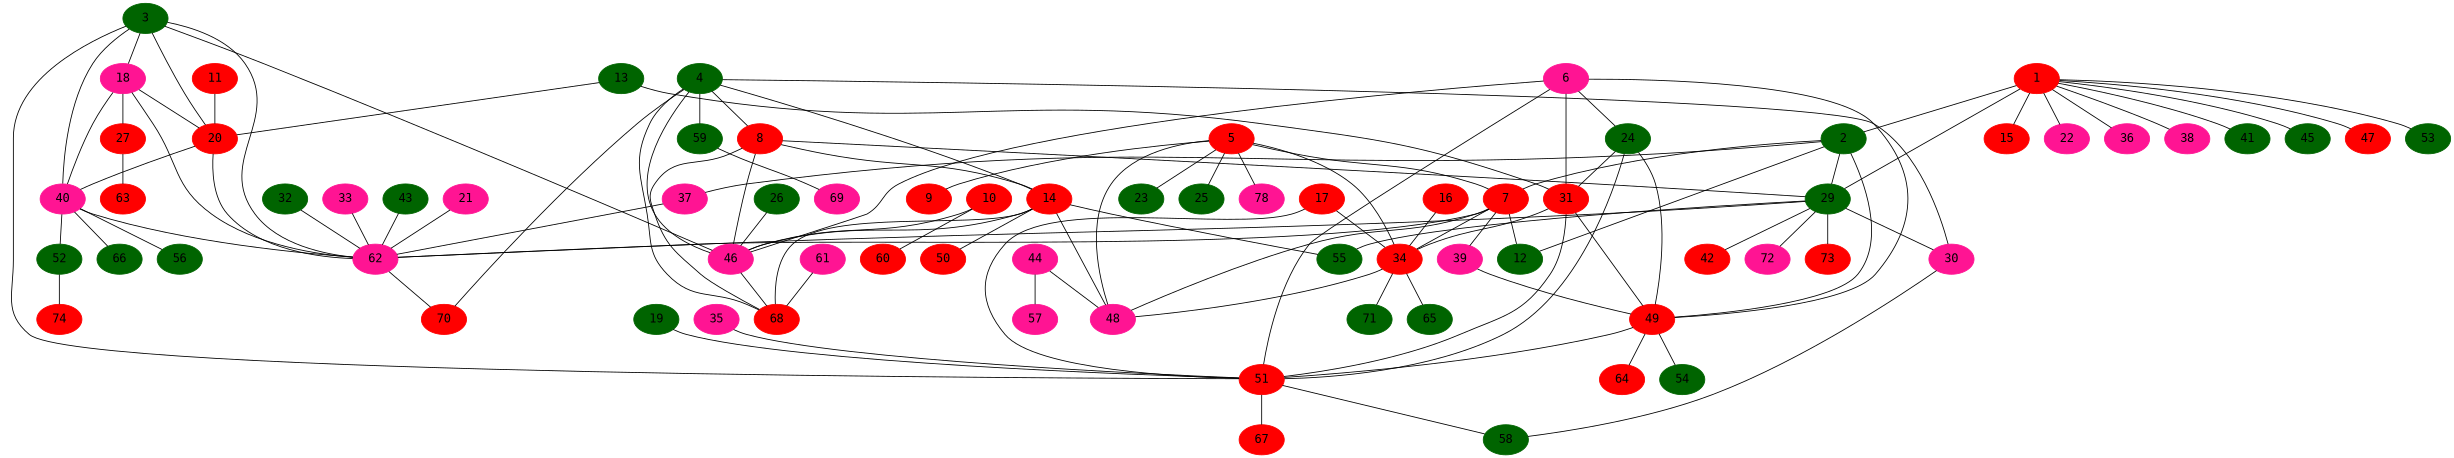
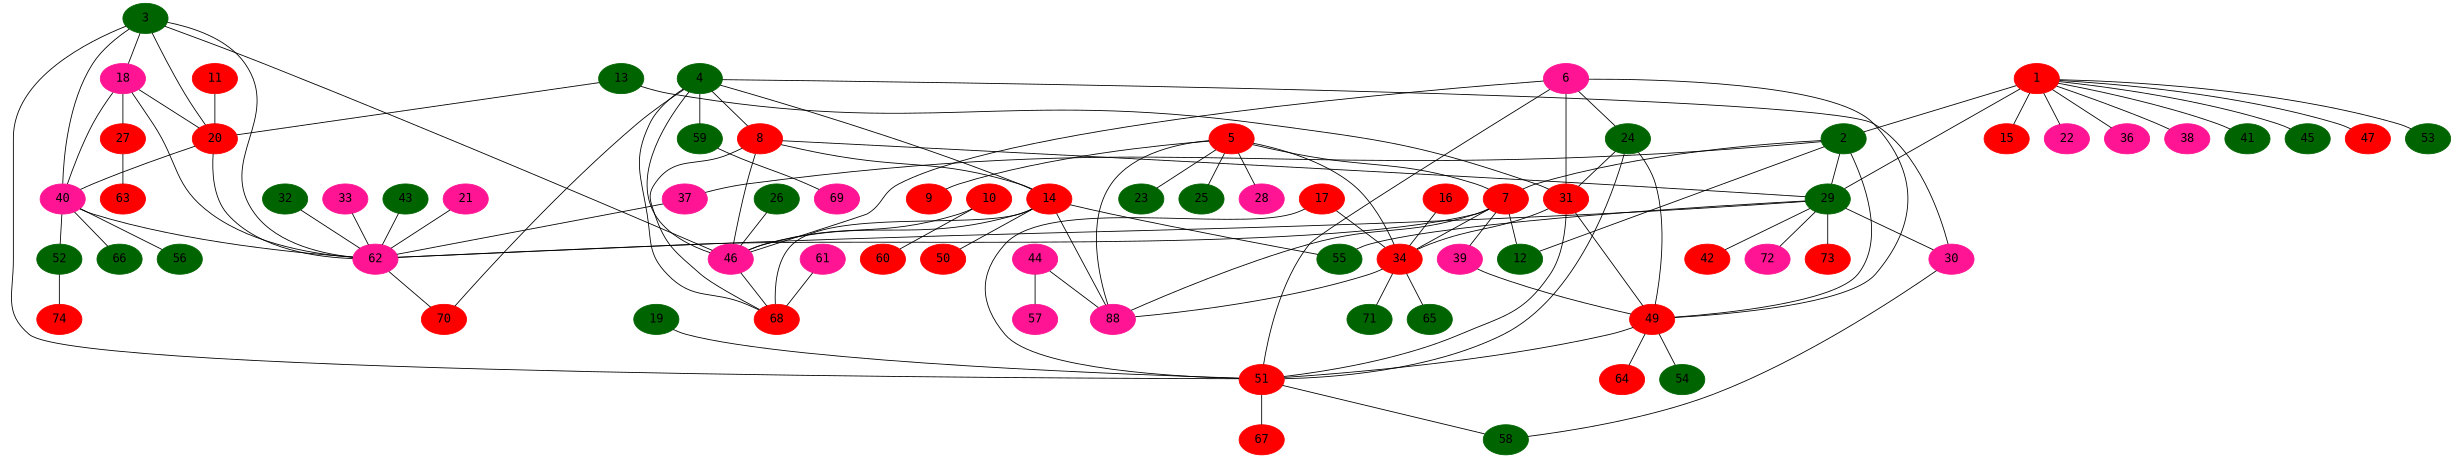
node "78": label "78" -> "28"
node "35": removed
node "48": label "48" -> "88"
